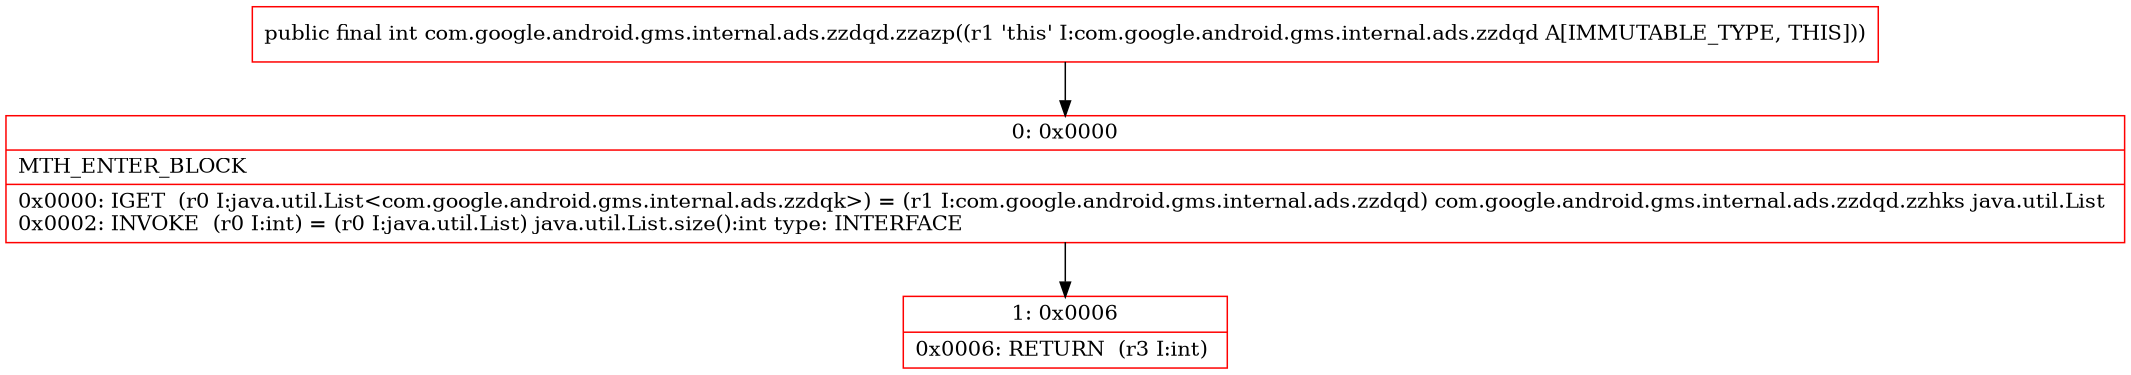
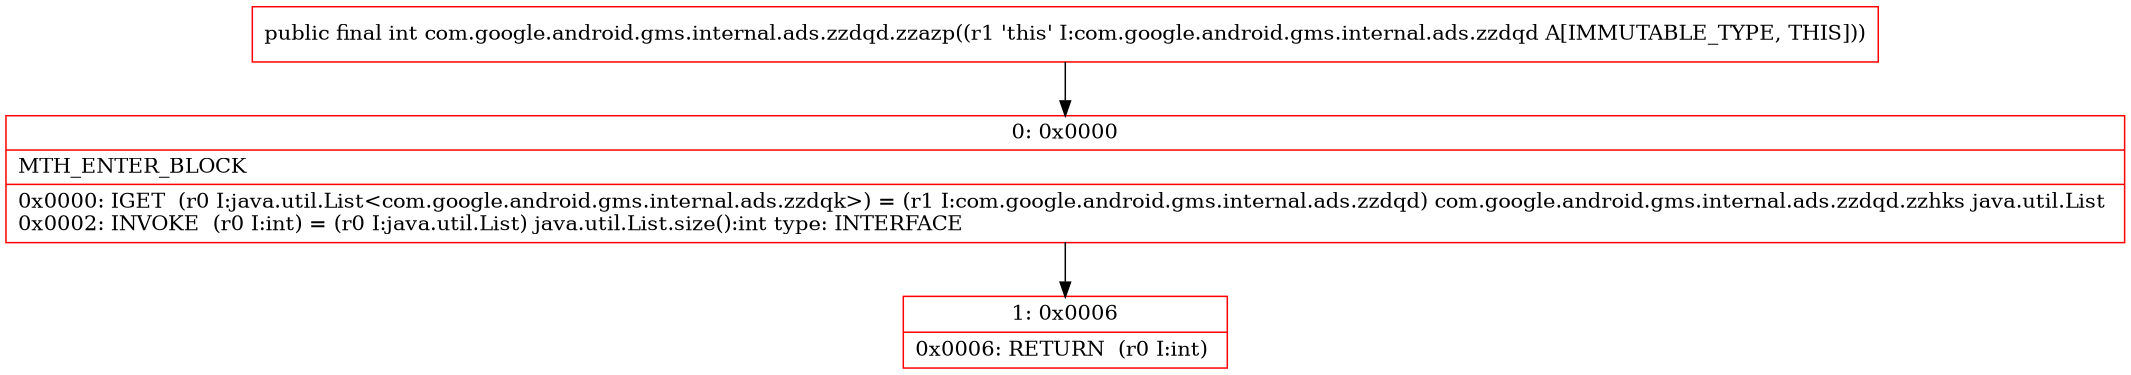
node "1: 0x0006": text "0x0006: RETURN  (r3 I:int)" -> "0x0006: RETURN  (r0 I:int)"
